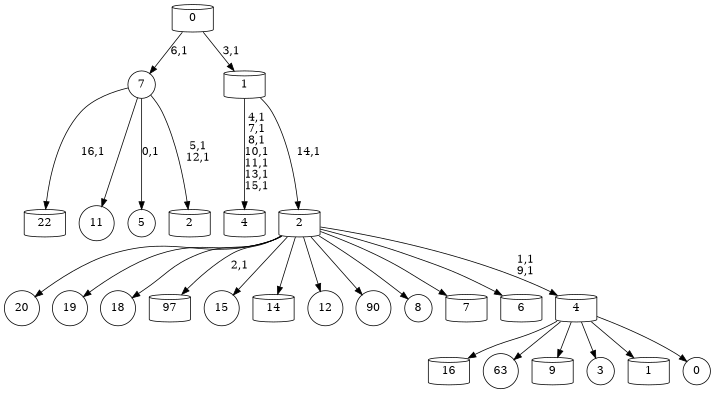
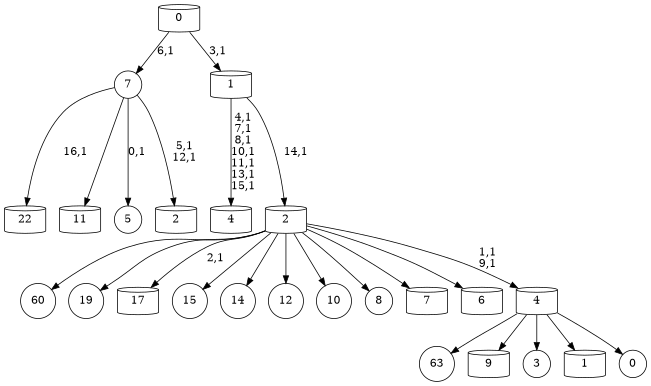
node "11": shape circle -> cylinder
node "20": label "20" -> "60"
node "18": removed
node "97": label "97" -> "17"
node "14": shape cylinder -> circle
node "90": label "90" -> "10"
node "16": removed
